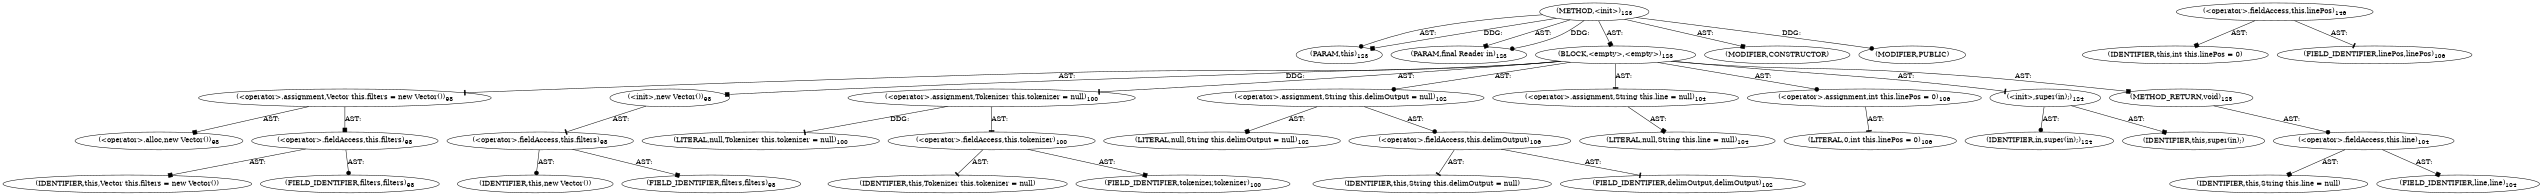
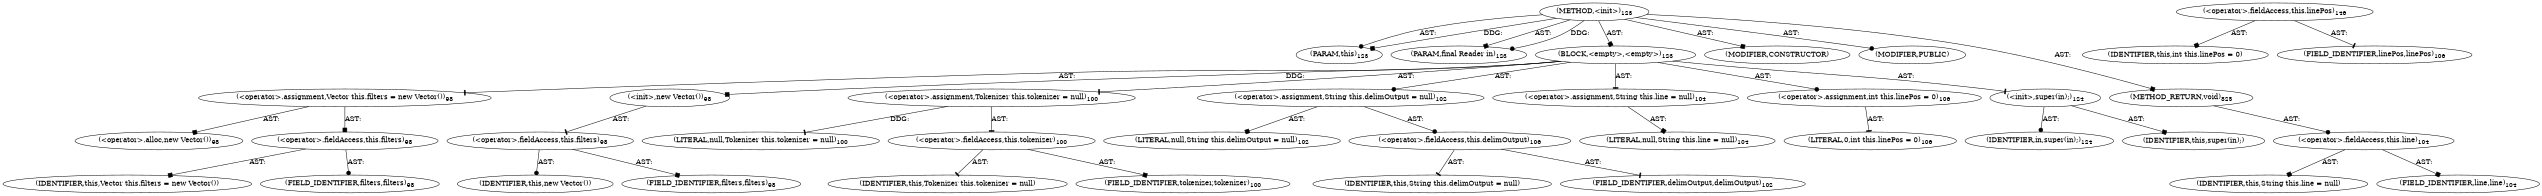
edge "(METHOD,<init>)" -> "(MODIFIER,PUBLIC)": label "DDG: " -> "AST: "
edge "(BLOCK,<empty>,<empty>)" -> "(METHOD_RETURN,void)": now "(METHOD,<init>)" -> "(METHOD_RETURN,void)"
node "(METHOD_RETURN,void)": text "125" -> "825"
